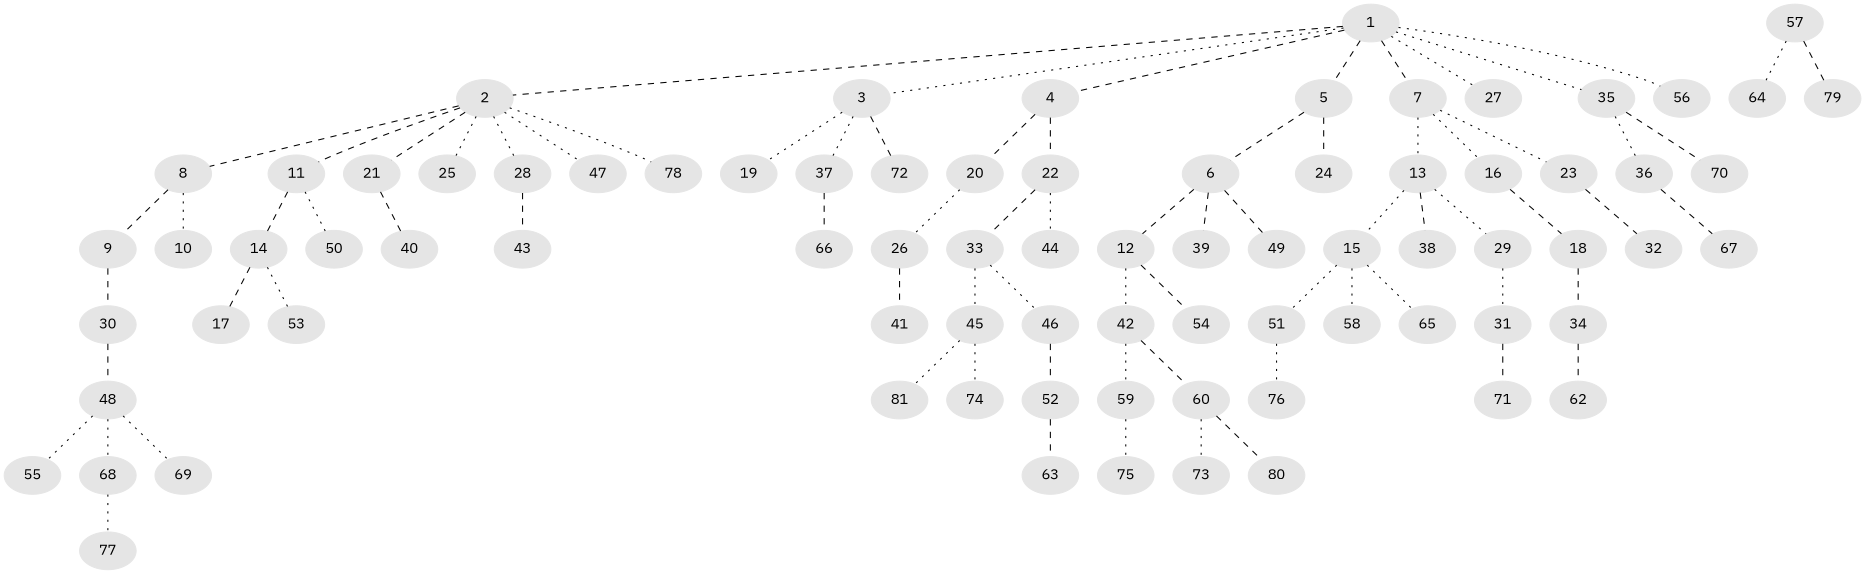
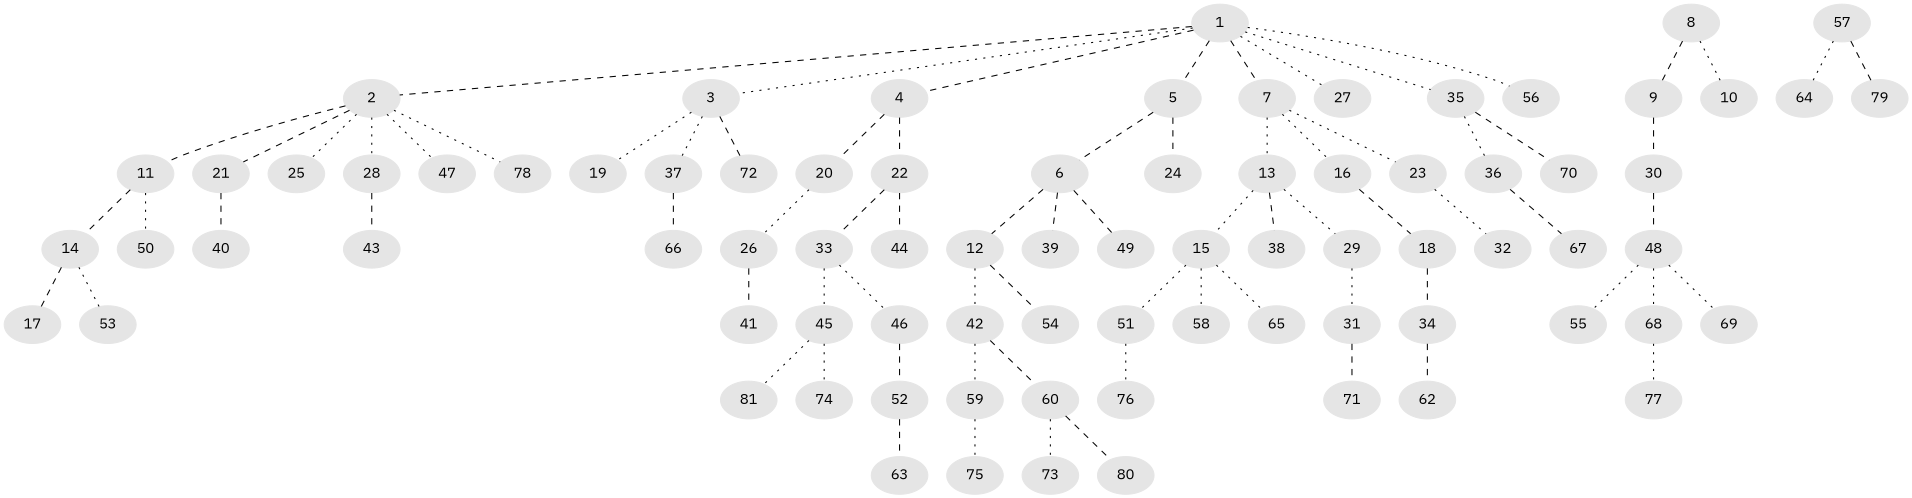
edge "2" -- "8": removed
edge "22" -- "44": style dotted -> dashed
edge "23" -- "32": style dashed -> dotted
